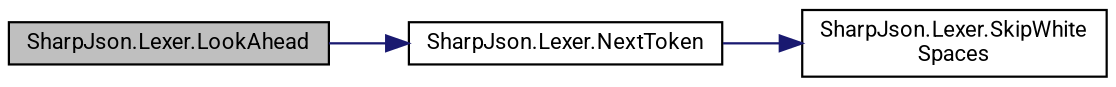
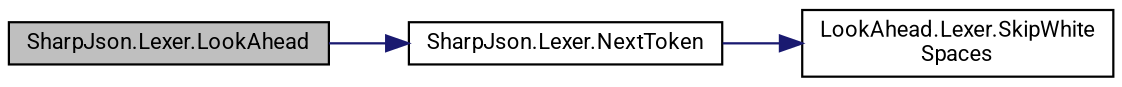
node "SharpJson.Lexer.SkipWhite Spaces": label "SharpJson.Lexer.SkipWhite Spaces" -> "LookAhead.Lexer.SkipWhite Spaces"
